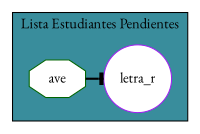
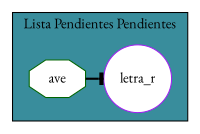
cluster "Lista Estudiantes Pendientes": label "Lista Estudiantes Pendientes" -> "Lista Pendientes Pendientes"
